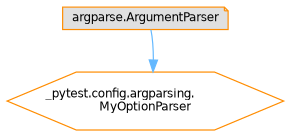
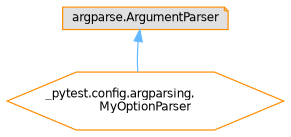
edge "argparse.ArgumentParser" -> "_pytest.config.argparsing. MyOptionParser": reversed
